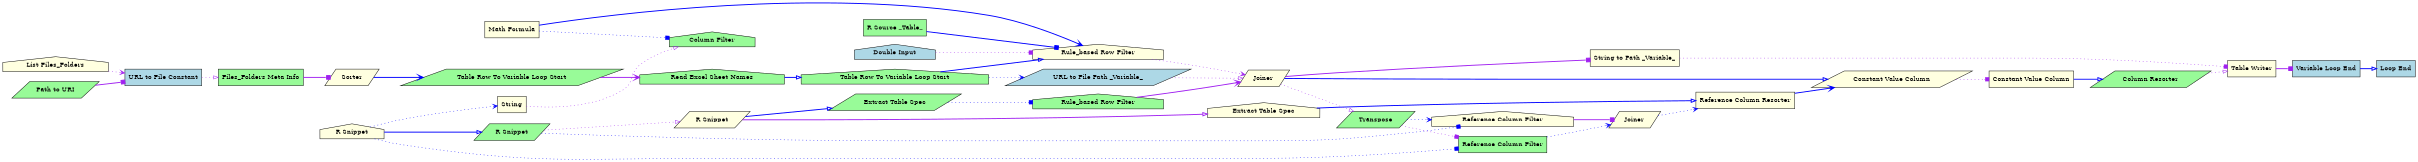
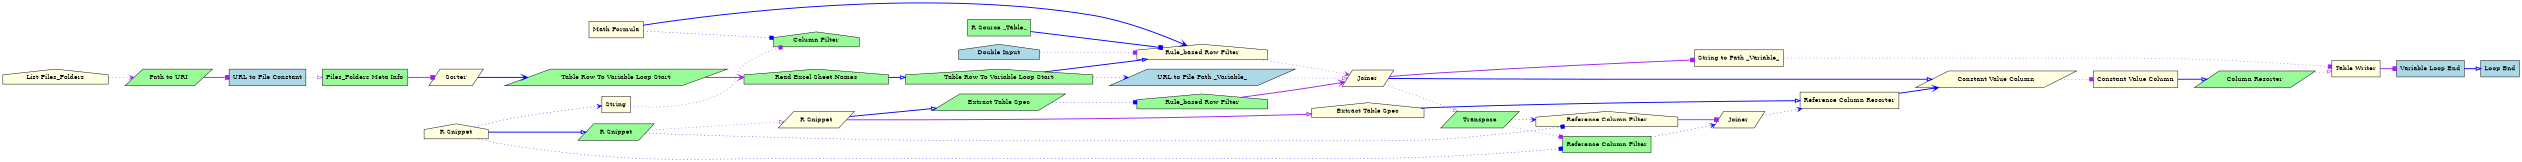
edge "List Files_Folders" -> "URL to File Constant": now "List Files_Folders" -> "Path to URI"
edge "String" -> "Column Filter": arrowhead onormal -> box
